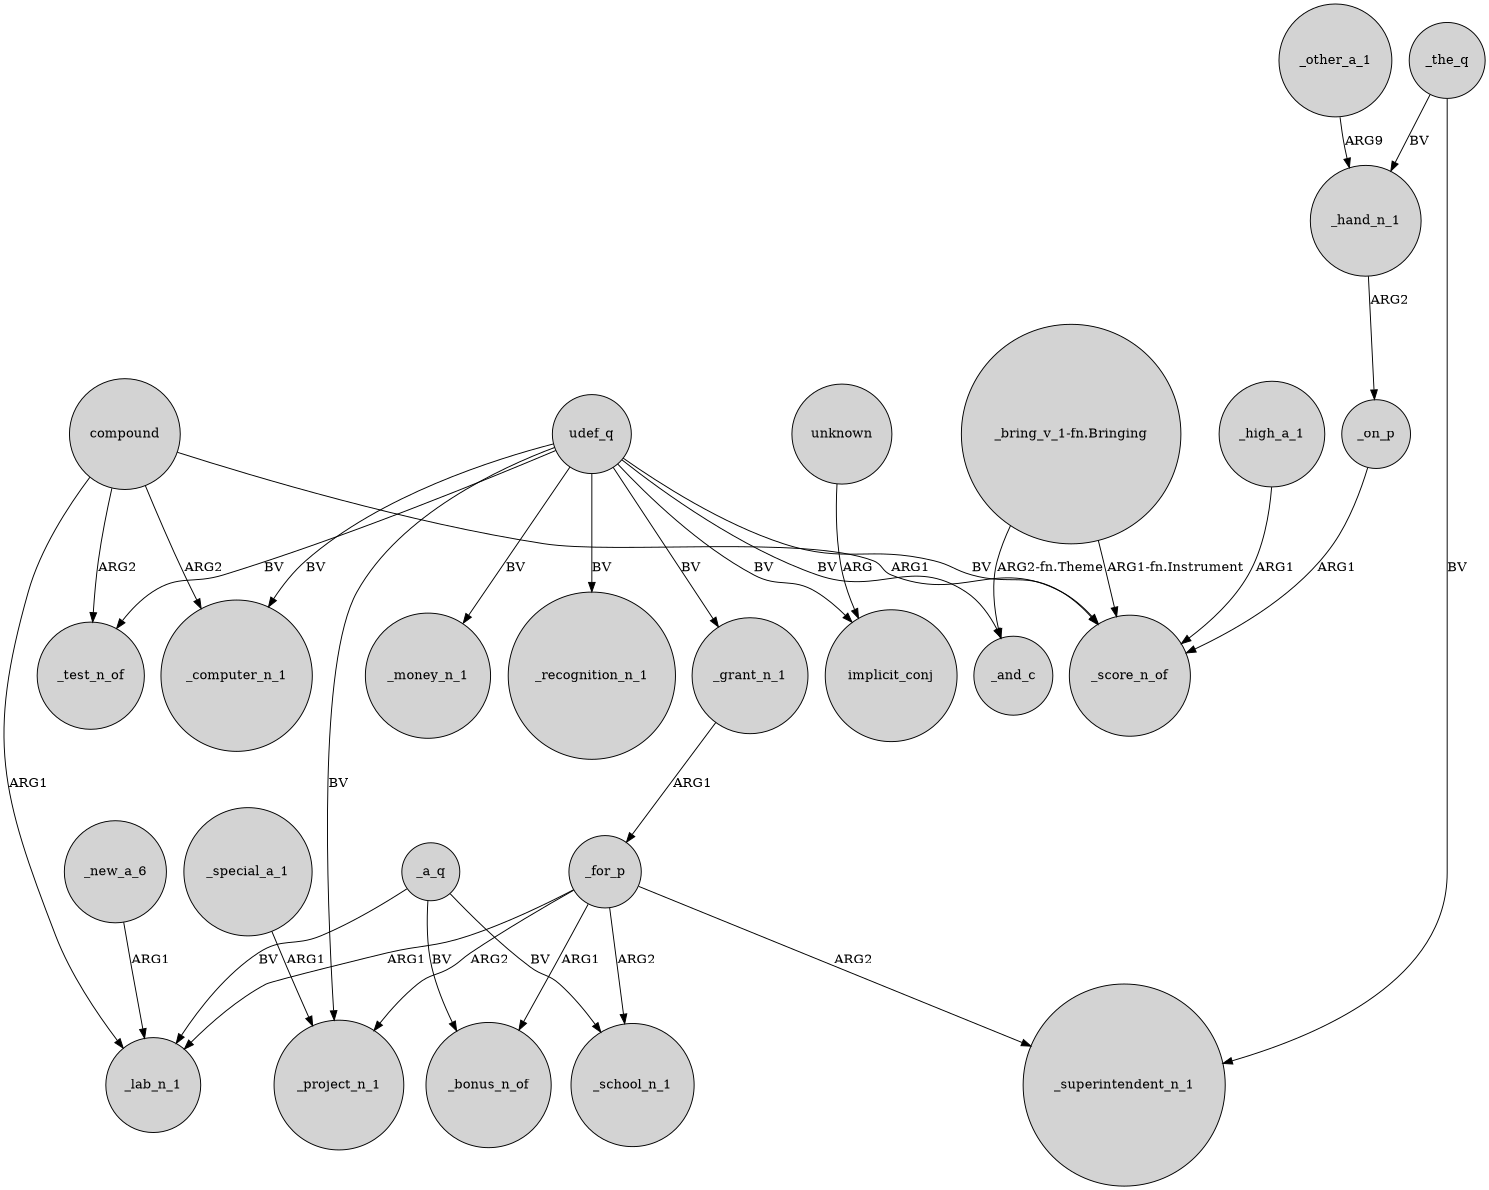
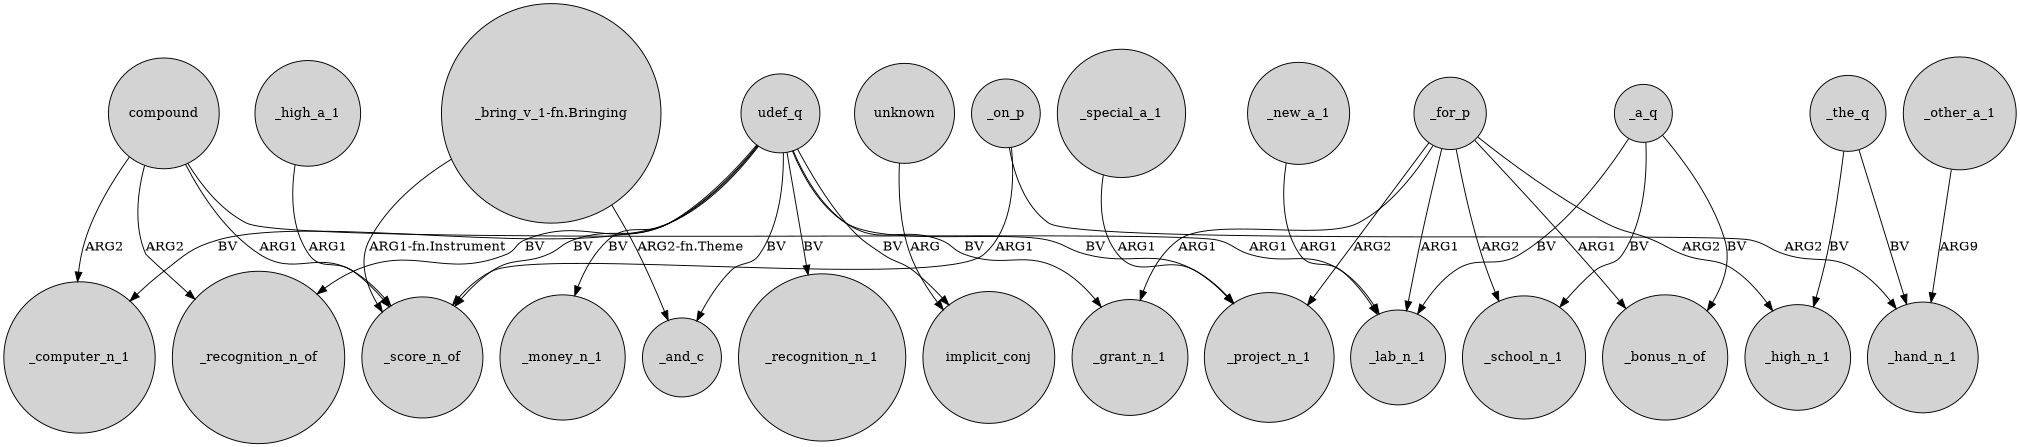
edge "_hand_n_1" -> "_on_p": reversed
node "_test_n_of": label "_test_n_of" -> "_recognition_n_of"
edge "_grant_n_1" -> "_for_p": reversed
node "_new_a_6": label "_new_a_6" -> "_new_a_1"
node "_superintendent_n_1": label "_superintendent_n_1" -> "_high_n_1"
